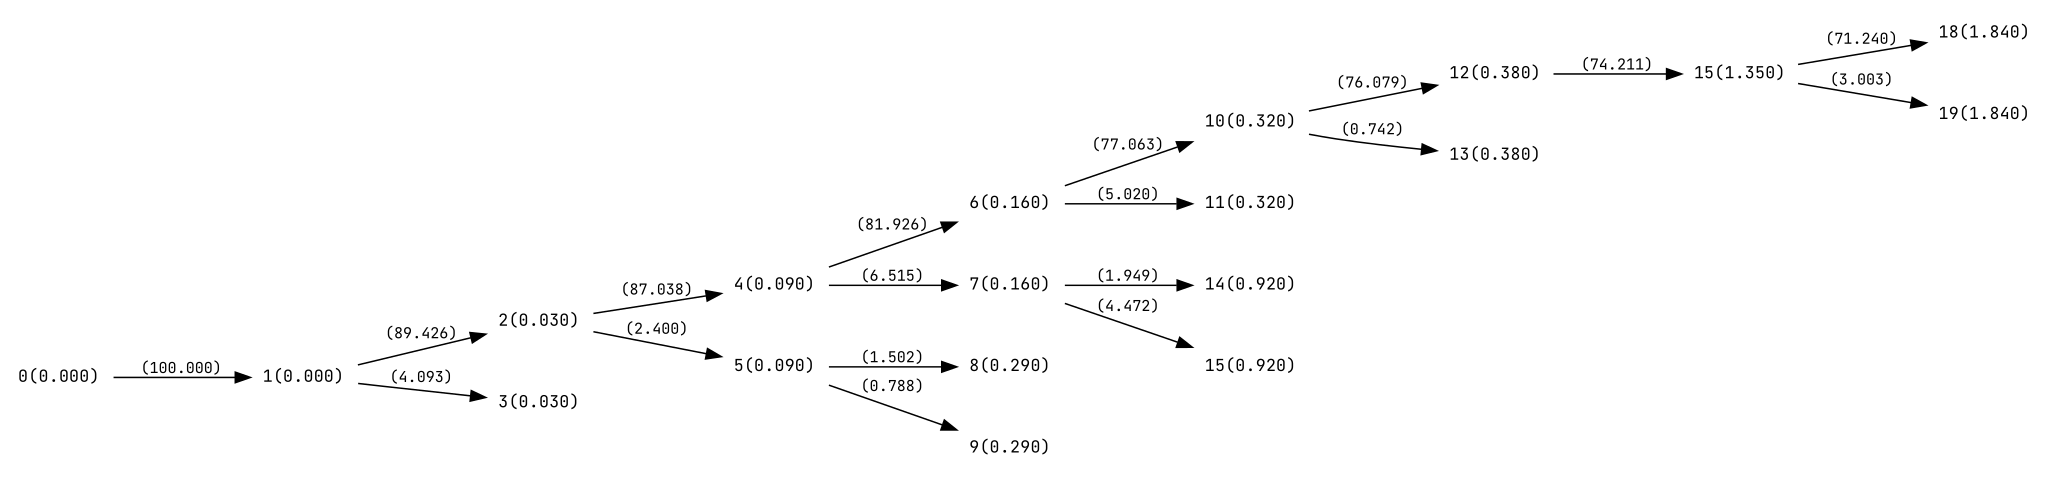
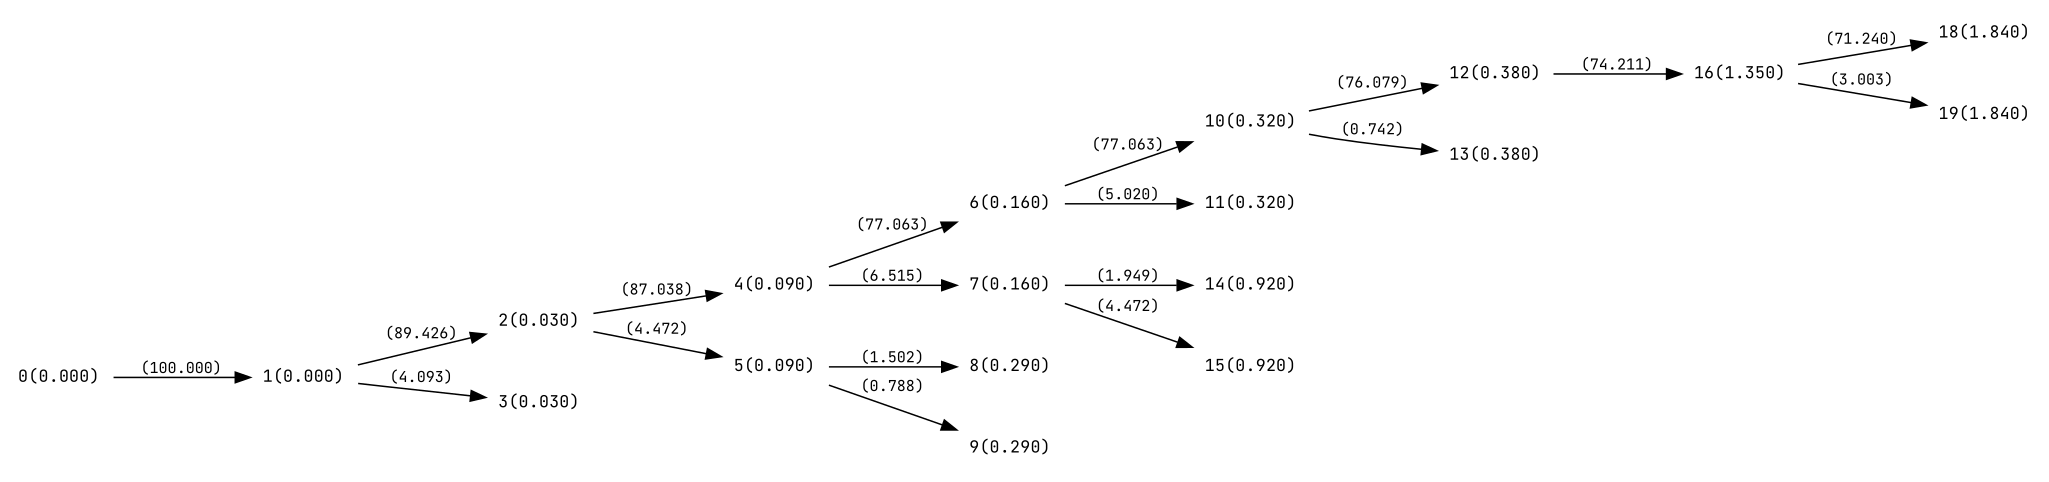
node "15(1.350)": label "15(1.350)" -> "16(1.350)"
edge "4(0.090)" -> "6(0.160)": label "(81.926)" -> "(77.063)"
edge "2(0.030)" -> "5(0.090)": label "(2.400)" -> "(4.472)"
